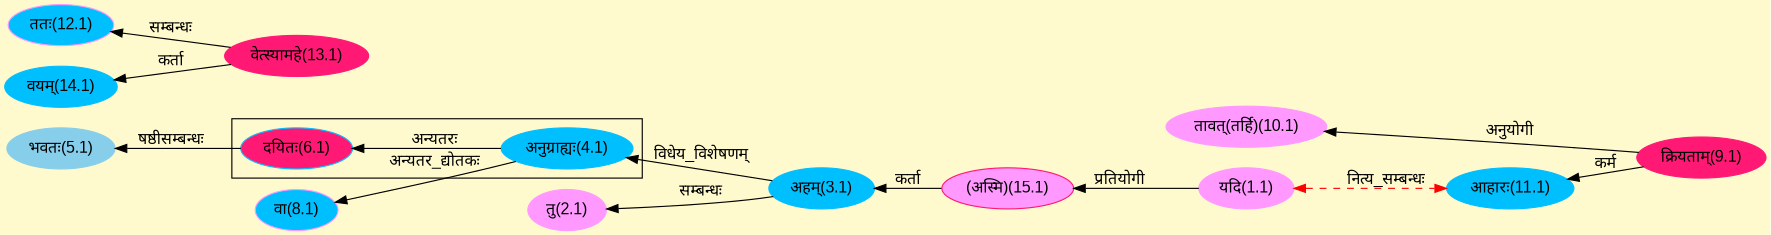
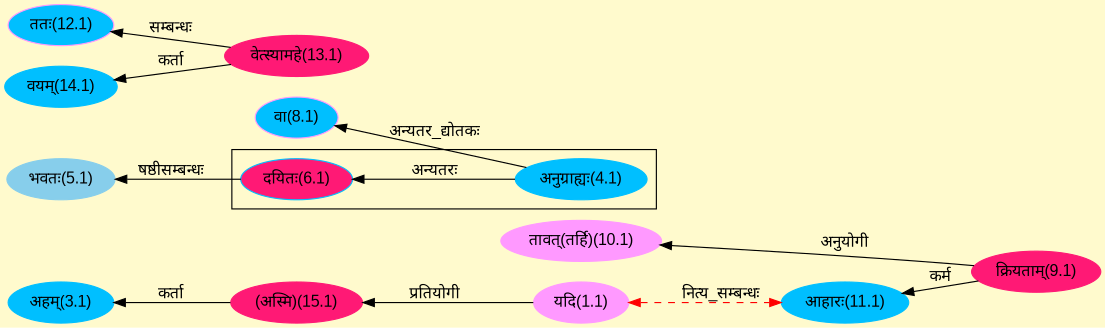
edge "अहम्(3.1)" -> "अनुग्राह्यः(4.1)": removed, label "विधेय_विशेषणम्"
node "(अस्मि)(15.1)": fillcolor #ff99ff -> #ff1975
node "तु(2.1)": removed
